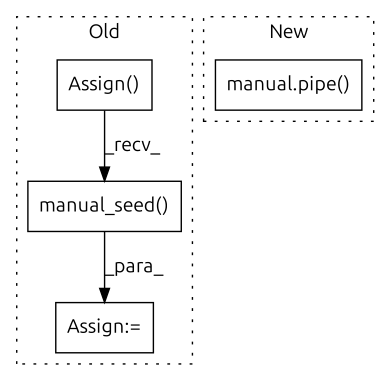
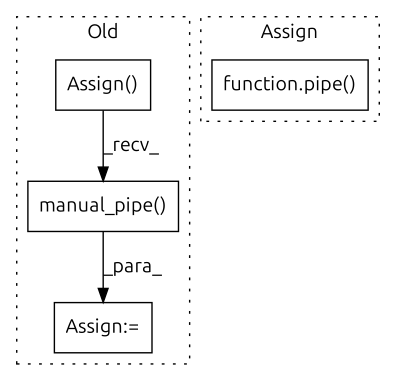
cluster "New": label "New" -> "Assign"
node "manual.pipe()": label "manual.pipe()" -> "function.pipe()"
node "manual_seed()": label "manual_seed()" -> "manual_pipe()"
